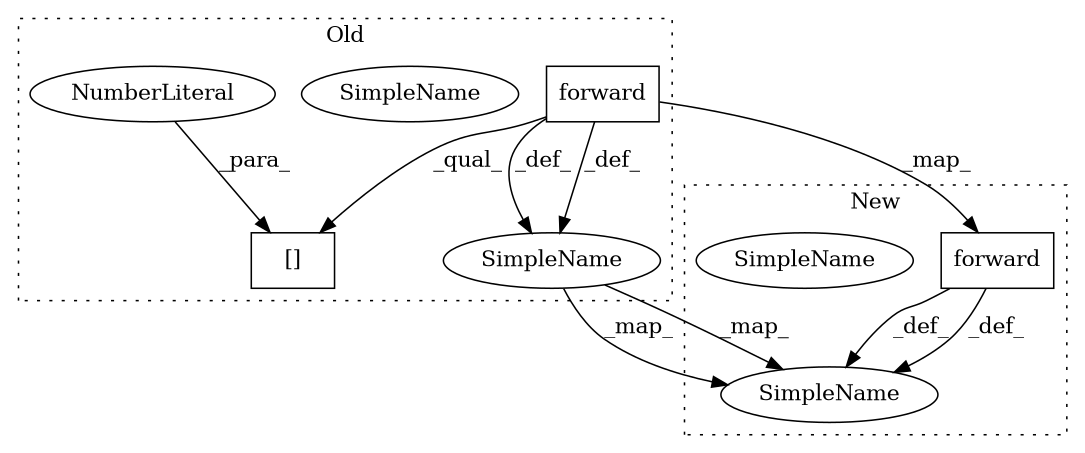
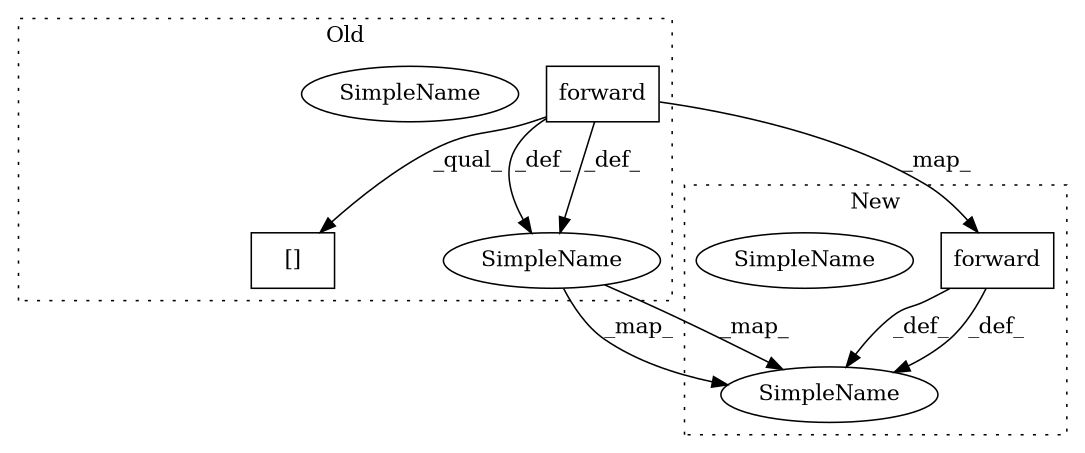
node "NumberLiteral": removed
